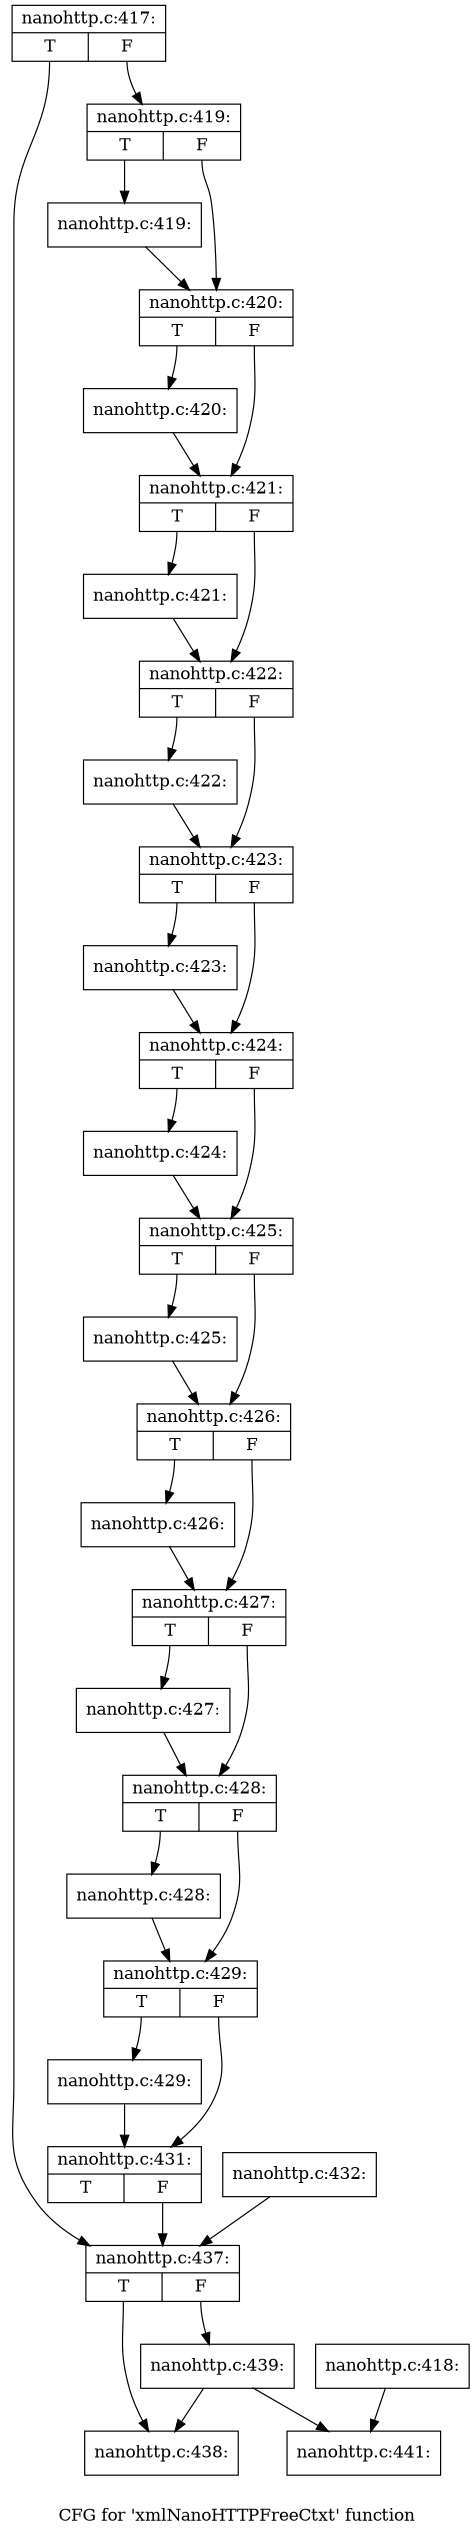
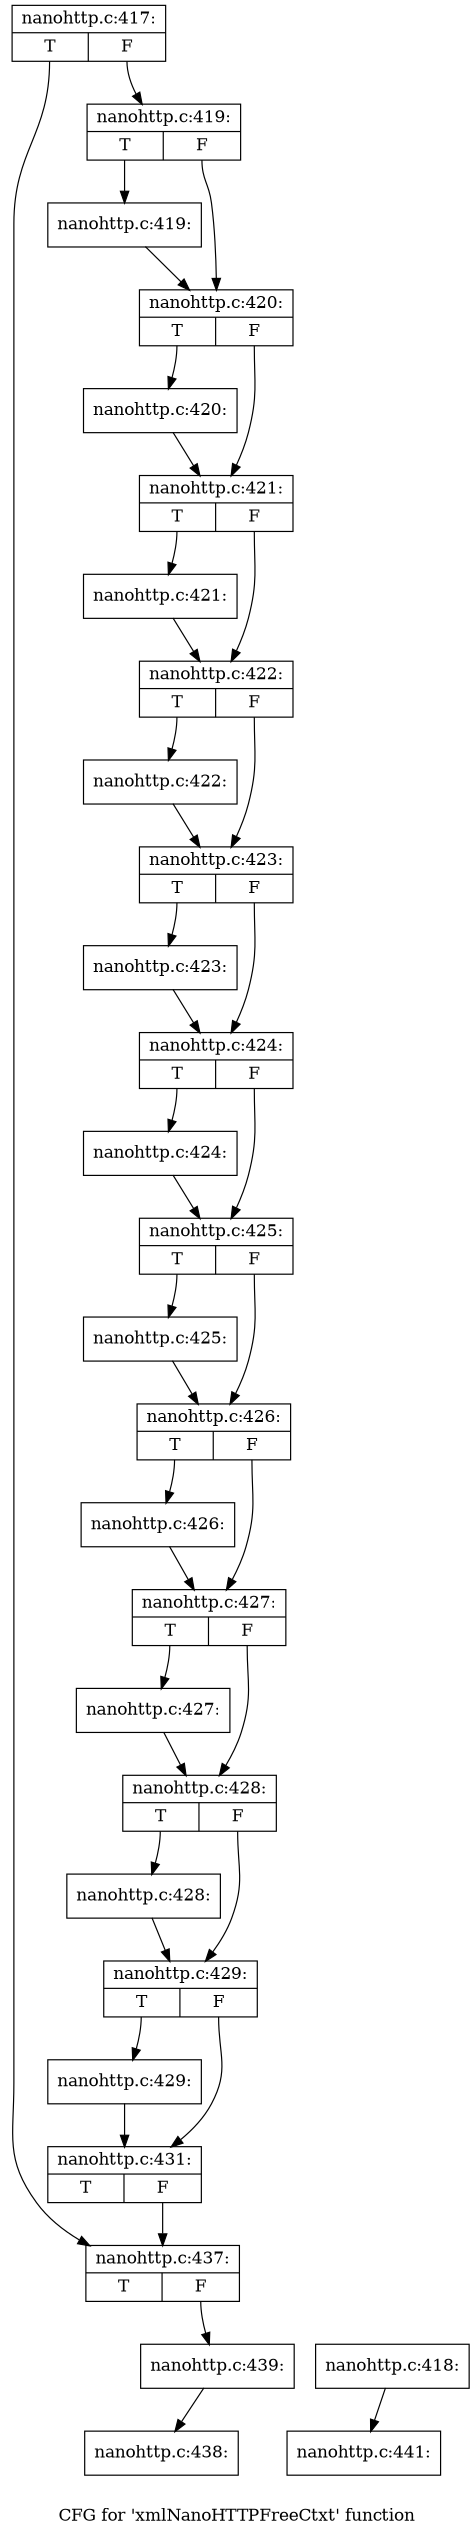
node "nanohttp.c:432:": removed
edge "nanohttp.c:437:" -> "nanohttp.c:438:": removed
edge "nanohttp.c:439:" -> "nanohttp.c:441:": removed
